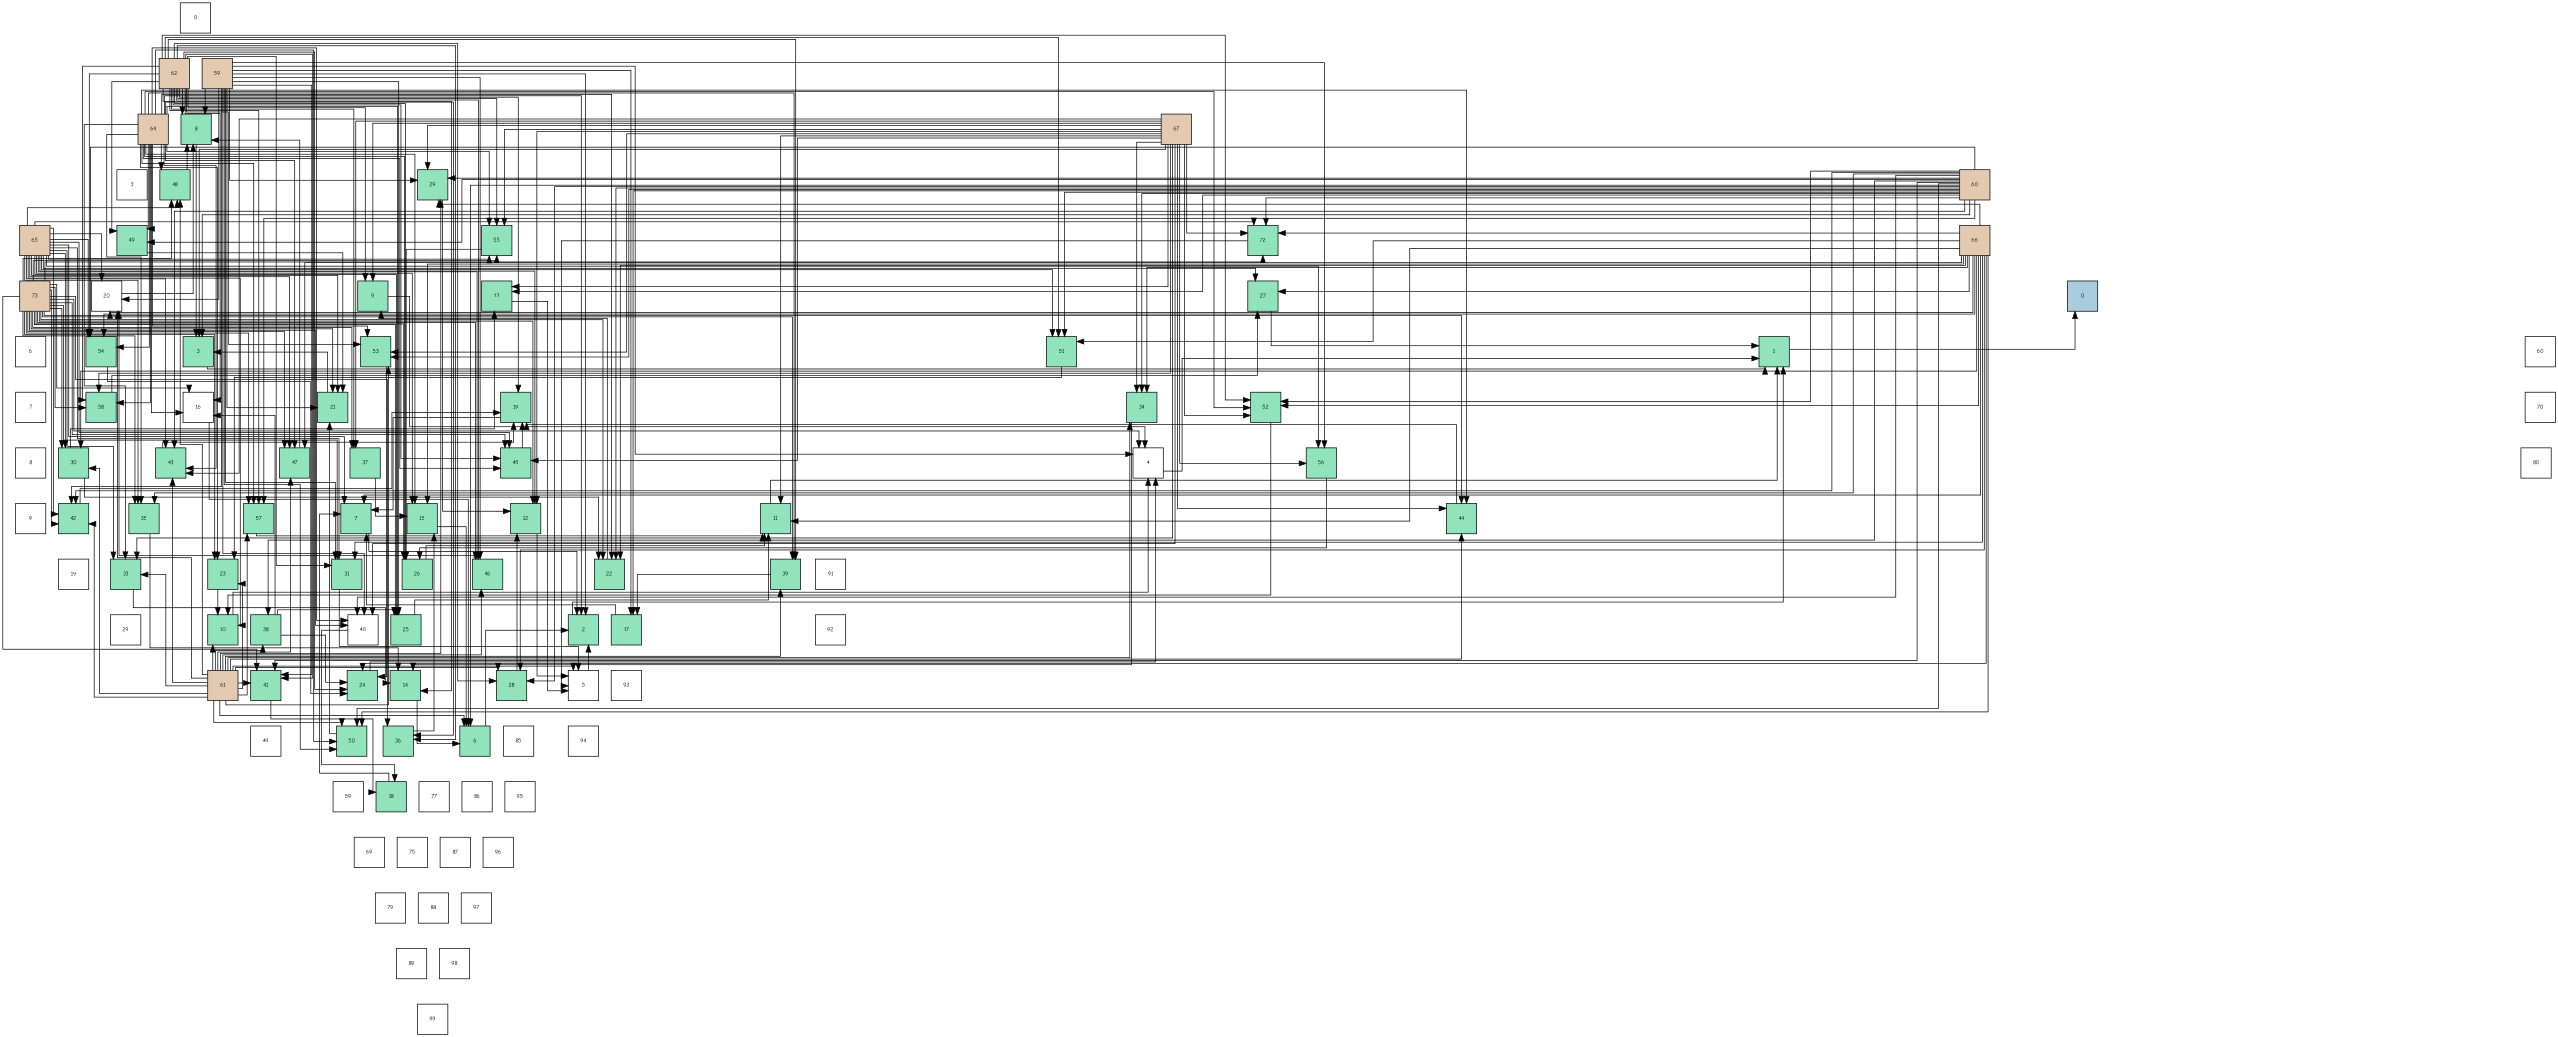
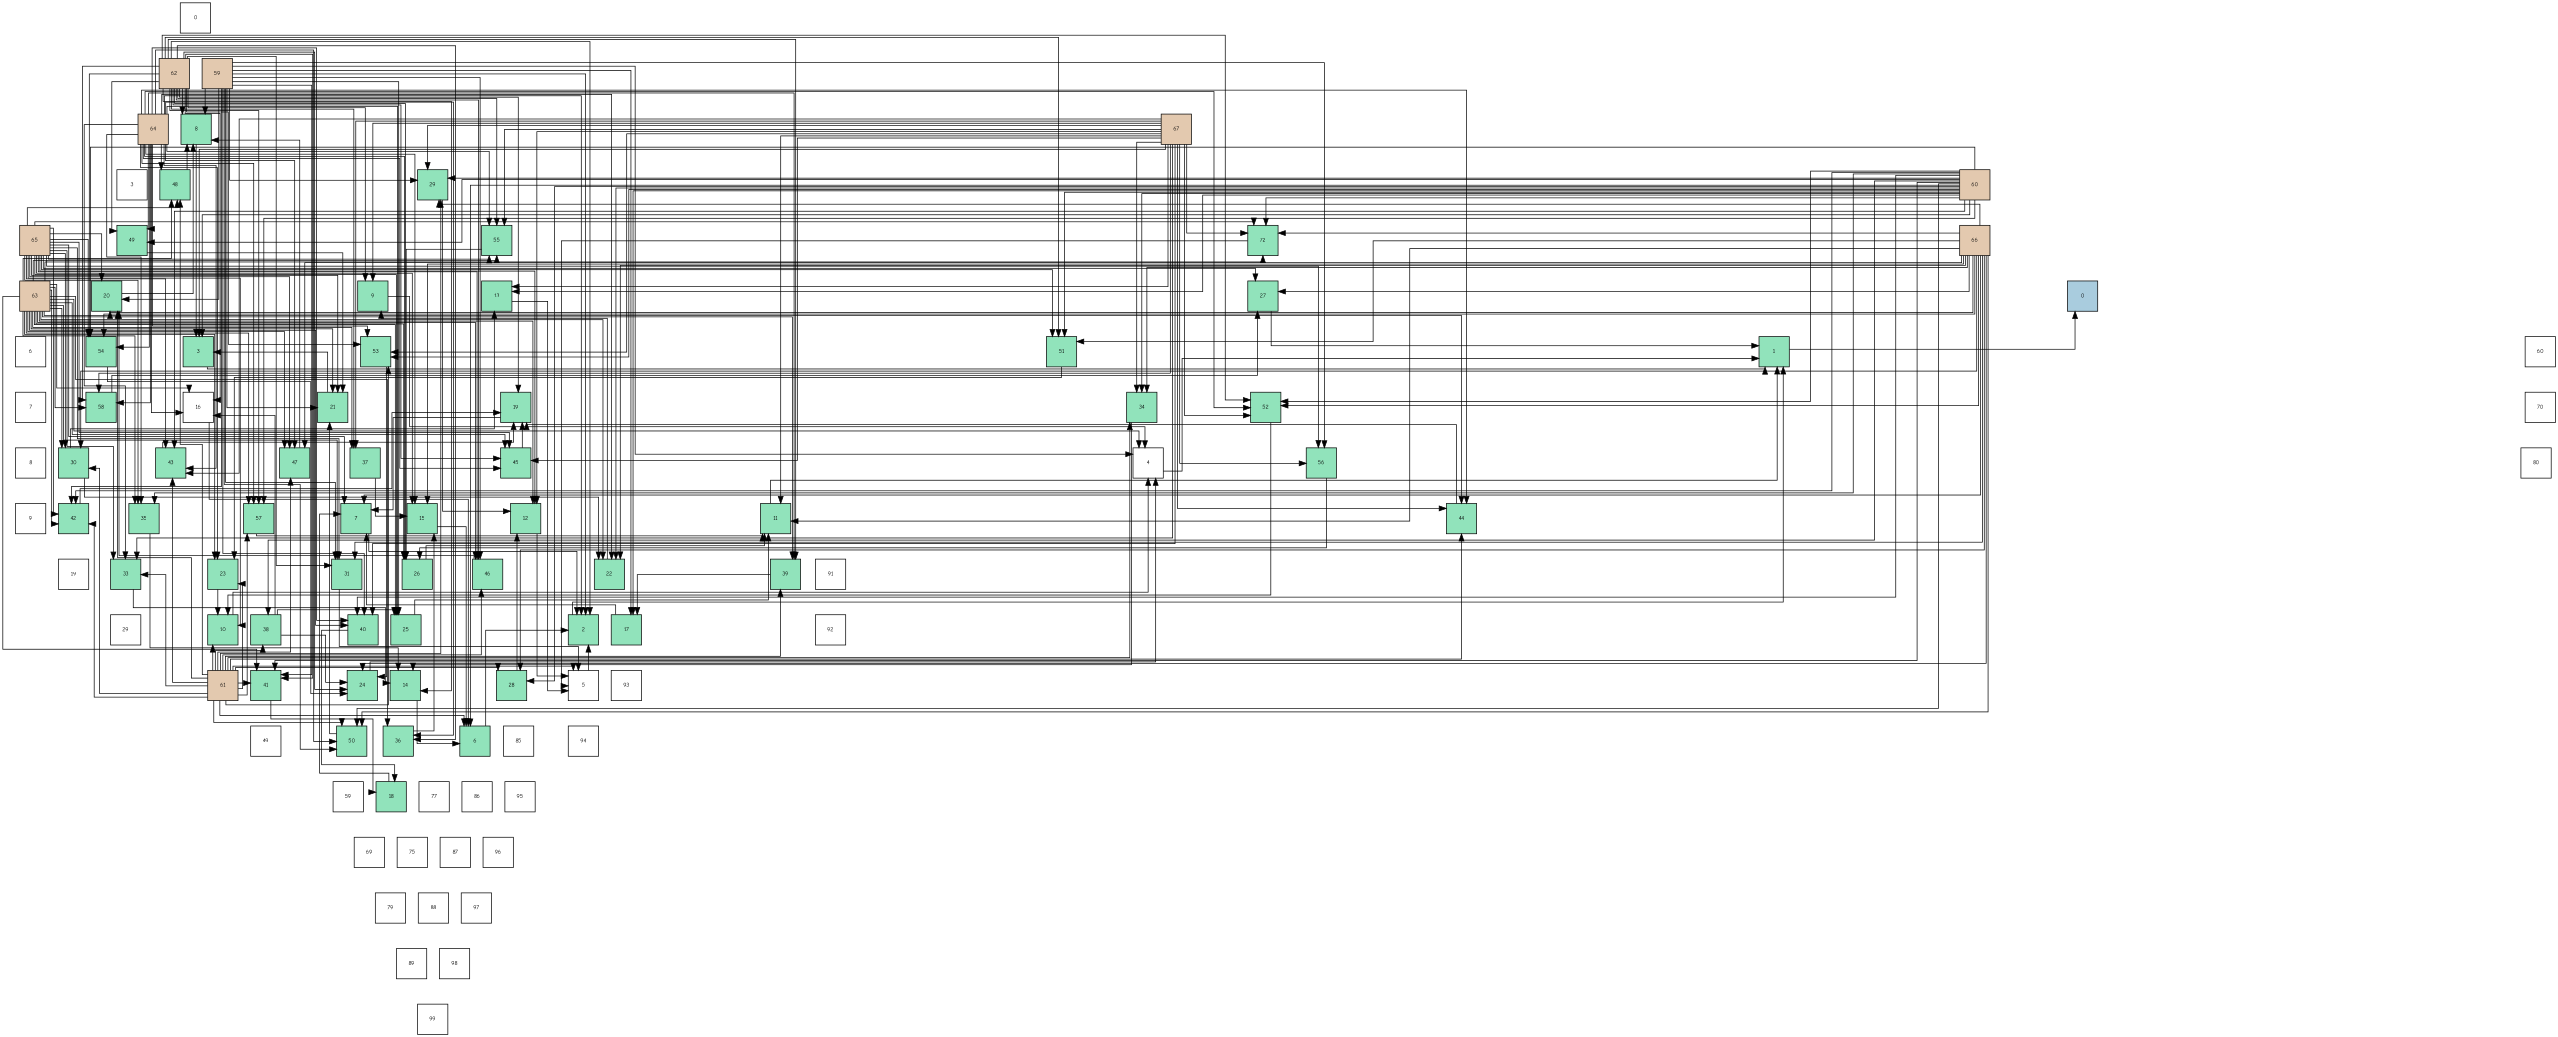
edge "62" -> "28": now "62" -> "2"
node "73": label "73" -> "63"
node "20": fillcolor #ffffff -> #91e3bb
node "40": fillcolor #ffffff -> #91e3bb
